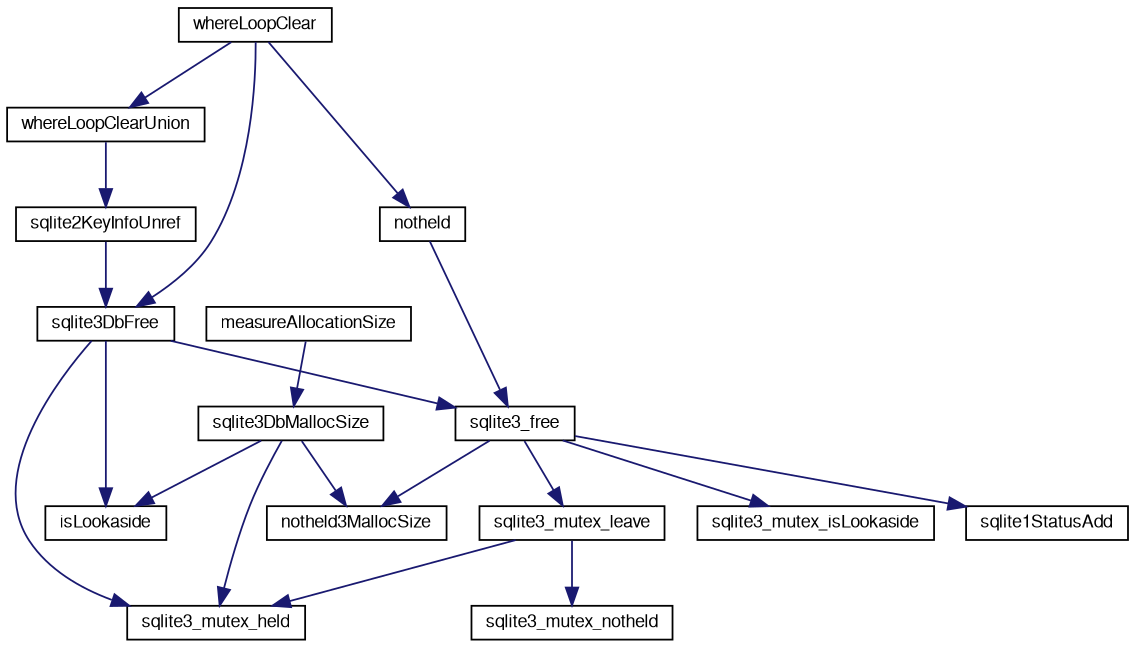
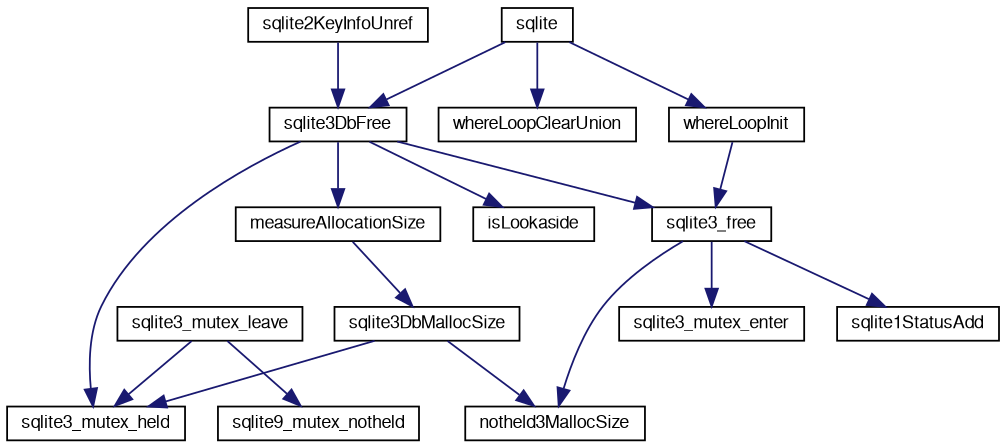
node "whereLoopClear": label "whereLoopClear" -> "sqlite"
edge "whereLoopClearUnion" -> "sqlite2KeyInfoUnref": removed
edge "sqlite3DbFree" -> "measureAllocationSize": added
node "notheld": label "notheld" -> "whereLoopInit"
edge "sqlite3_free" -> "sqlite3_mutex_leave": removed
edge "sqlite3DbMallocSize" -> "isLookaside": removed
node "sqlite3_mutex_isLookaside": label "sqlite3_mutex_isLookaside" -> "sqlite3_mutex_enter"
node "sqlite3_mutex_notheld": label "sqlite3_mutex_notheld" -> "sqlite9_mutex_notheld"
